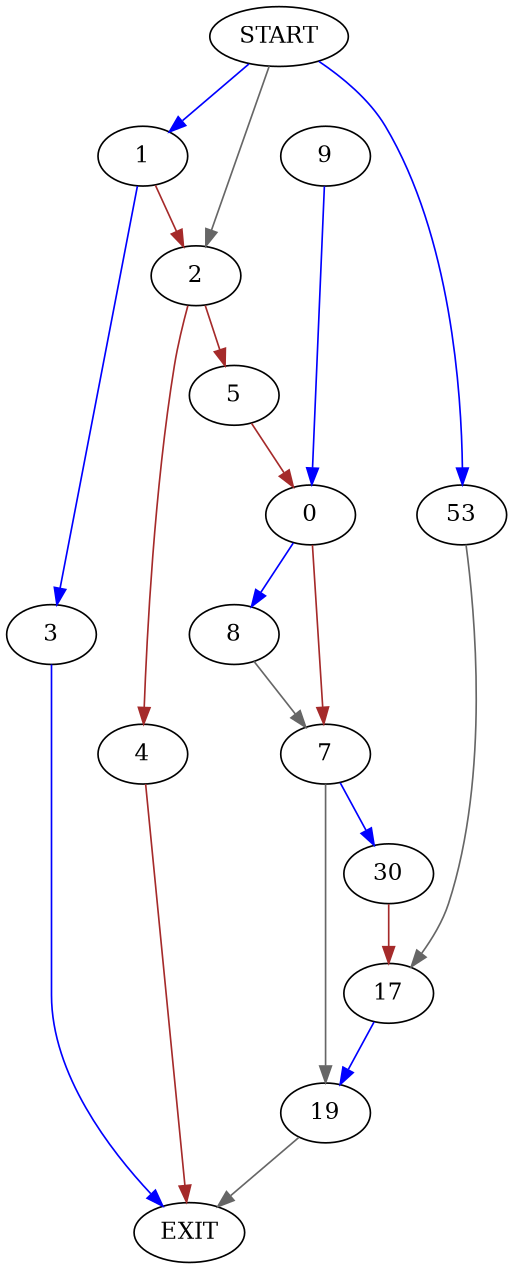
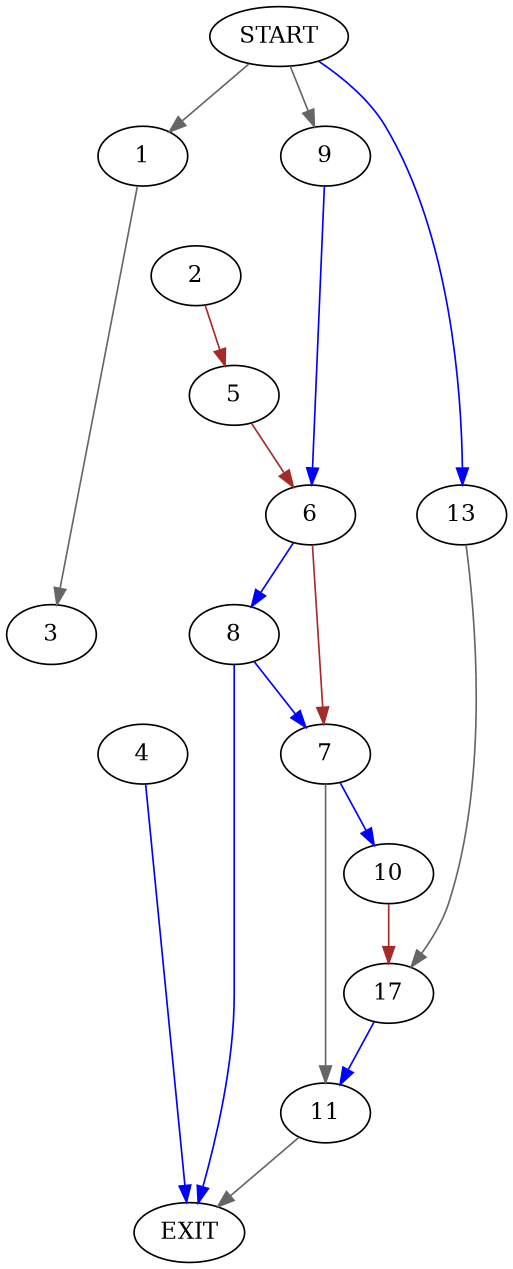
edge "START" -> "1": color blue -> gray40
edge "START" -> "2": now "START" -> "9"
edge "1" -> "2": removed
edge "1" -> "3": color blue -> gray40
edge "2" -> "4": removed
node "0": label "0" -> "6"
node "53": label "53" -> "13"
edge "8" -> "7": color gray40 -> blue
node "30": label "30" -> "10"
edge "3" -> "EXIT": now "8" -> "EXIT"
edge "4" -> "EXIT": color brown -> blue
node "19": label "19" -> "11"
